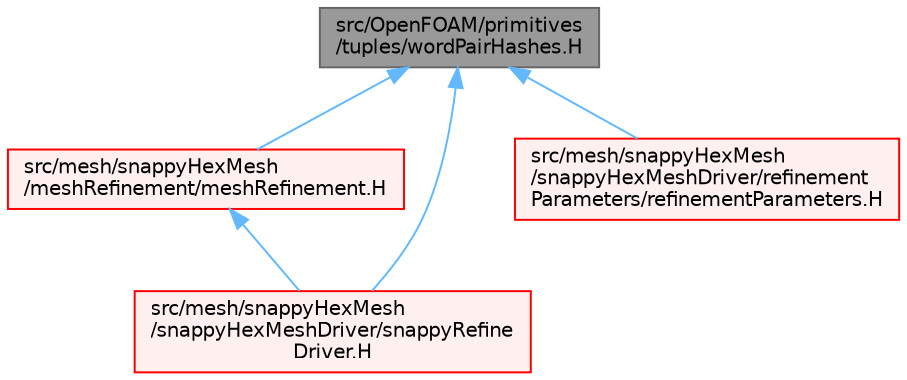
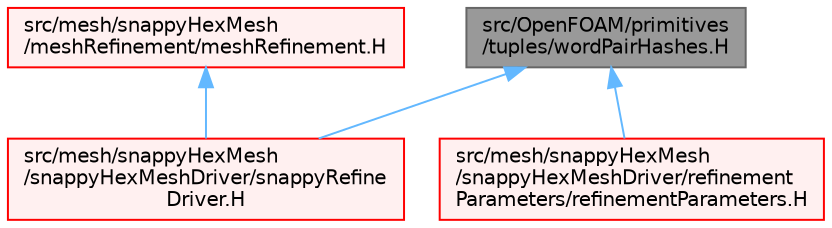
edge "src/mesh/snappyHexMesh /meshRefinement/meshRefinement.H" -> "src/OpenFOAM/primitives /tuples/wordPairHashes.H": removed
